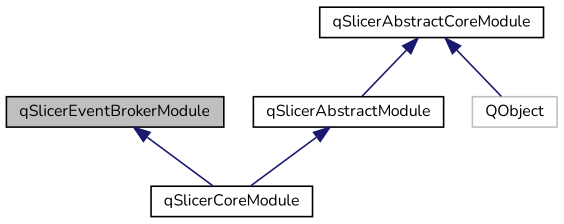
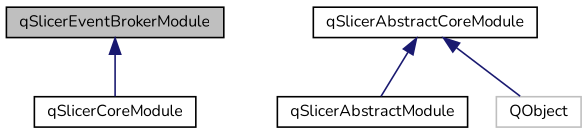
edge "qSlicerCoreModule" -> "qSlicerAbstractModule": removed
